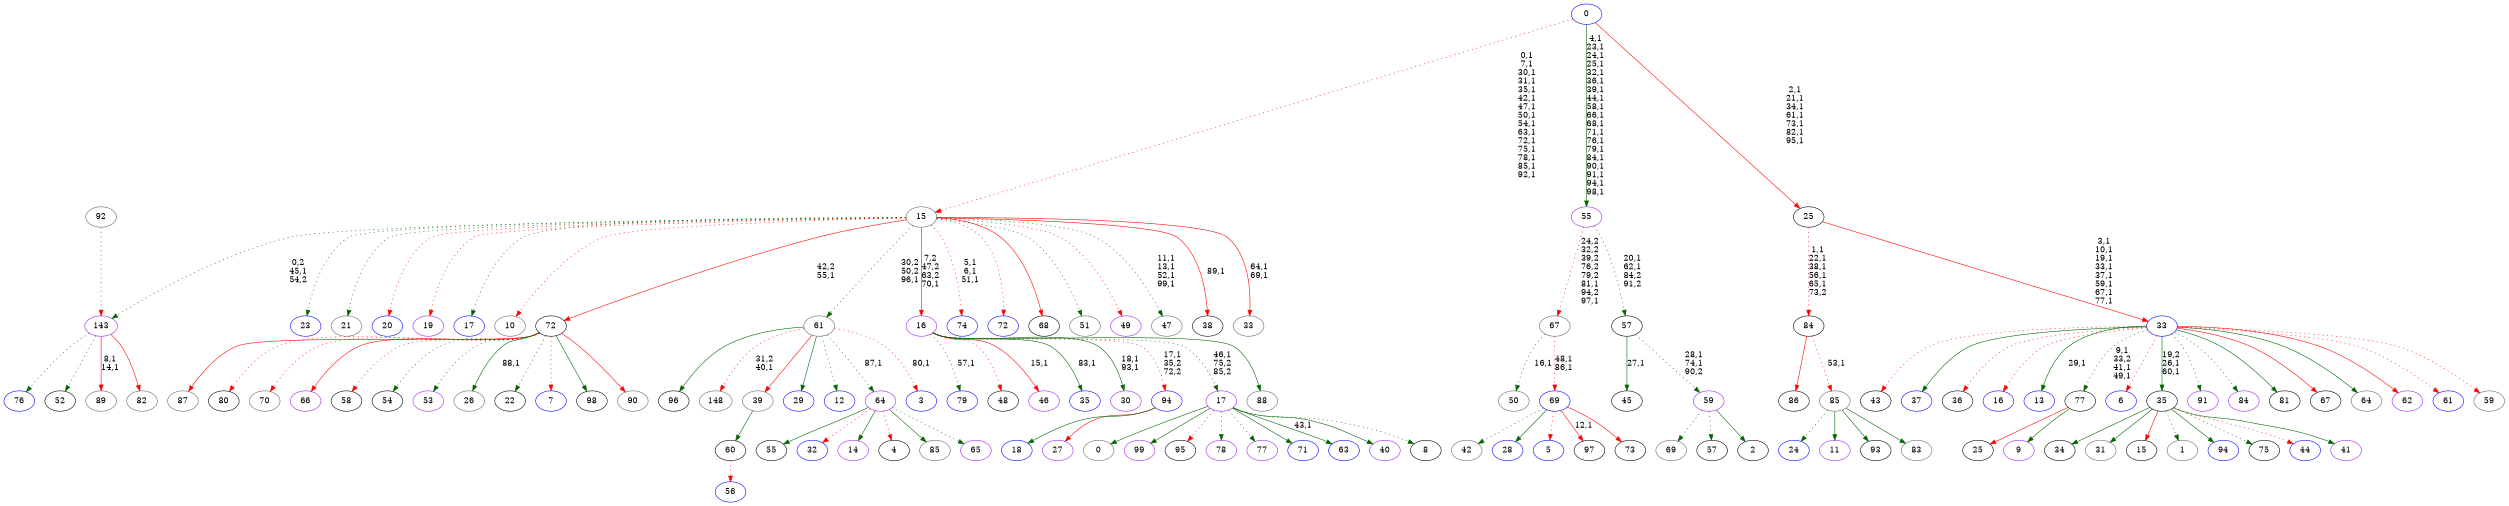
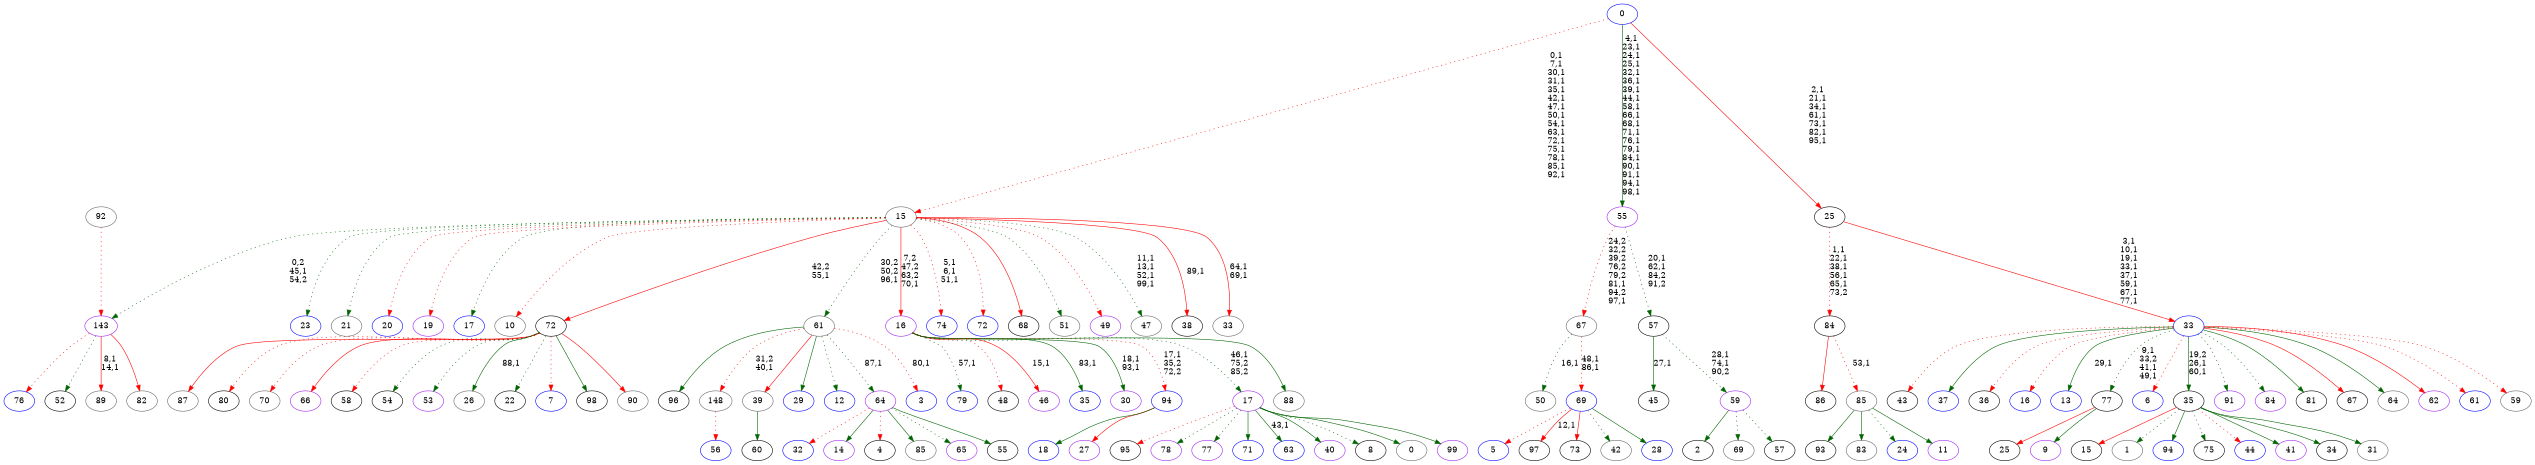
edge "143" -> "76": color darkgreen -> red
edge "60" -> "56": now "148" -> "56"
